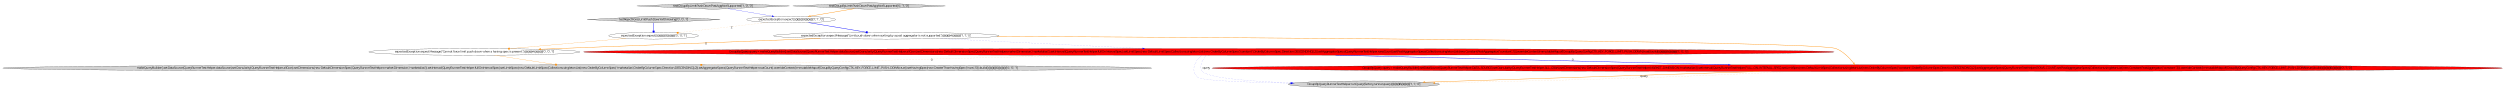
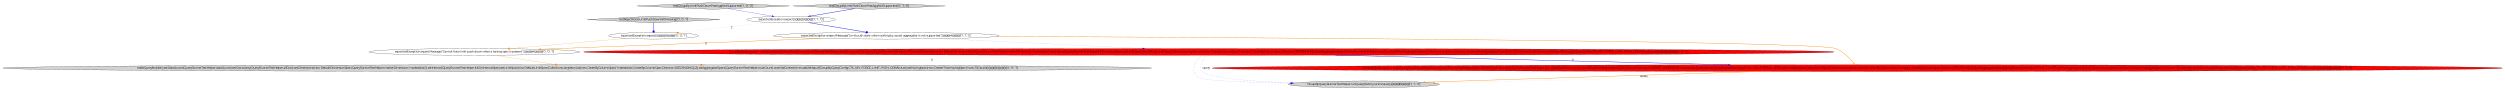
edge "testGroupByLimitPushDownPostAggNotSupported['0', '1', '0']" -> "expectedException.expect()@@@3@@@['1', '1', '0']": color darkorange -> blue
